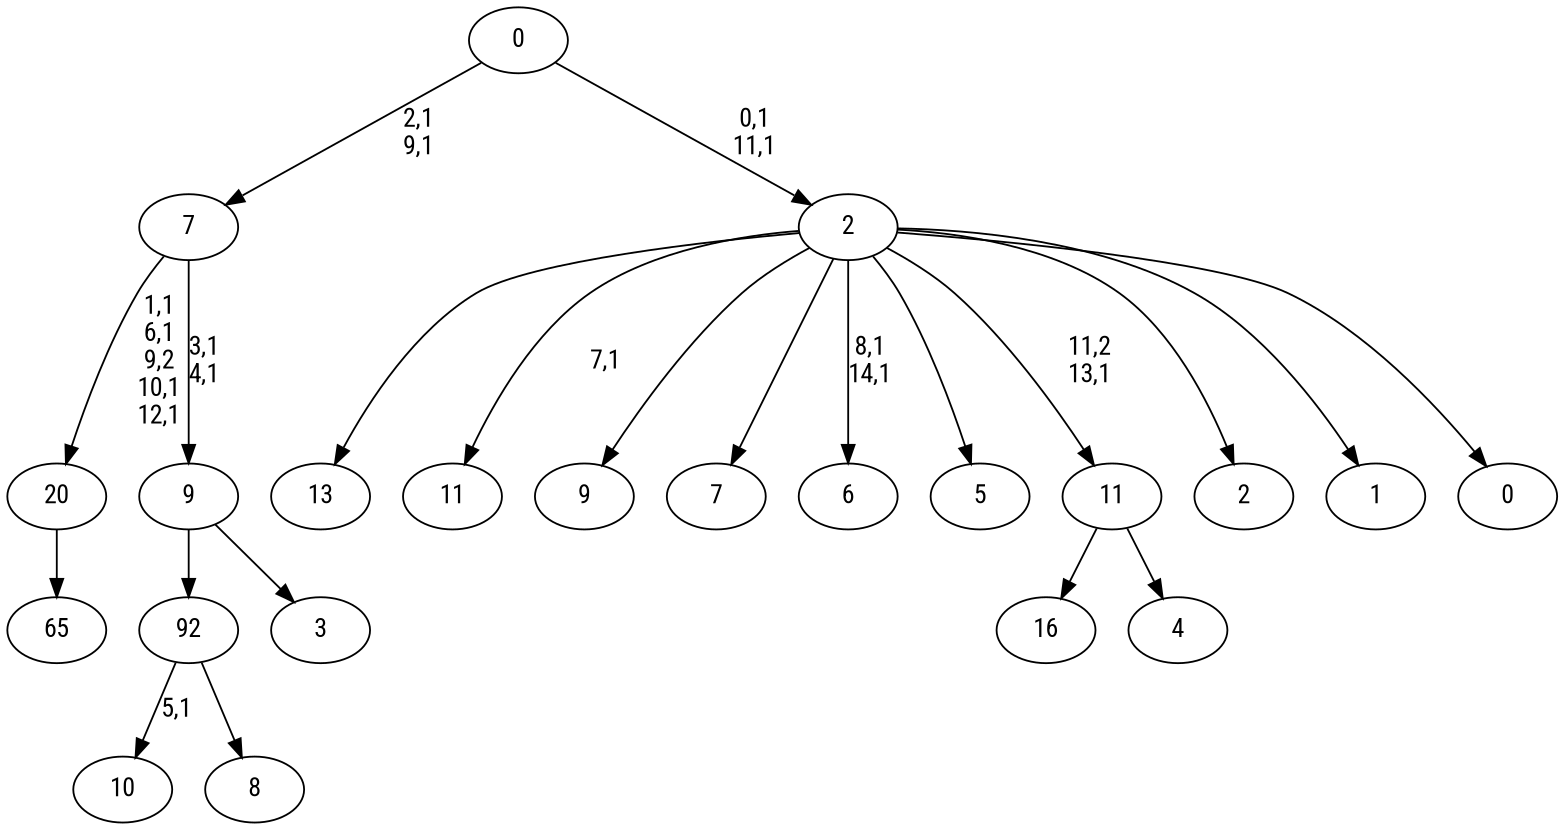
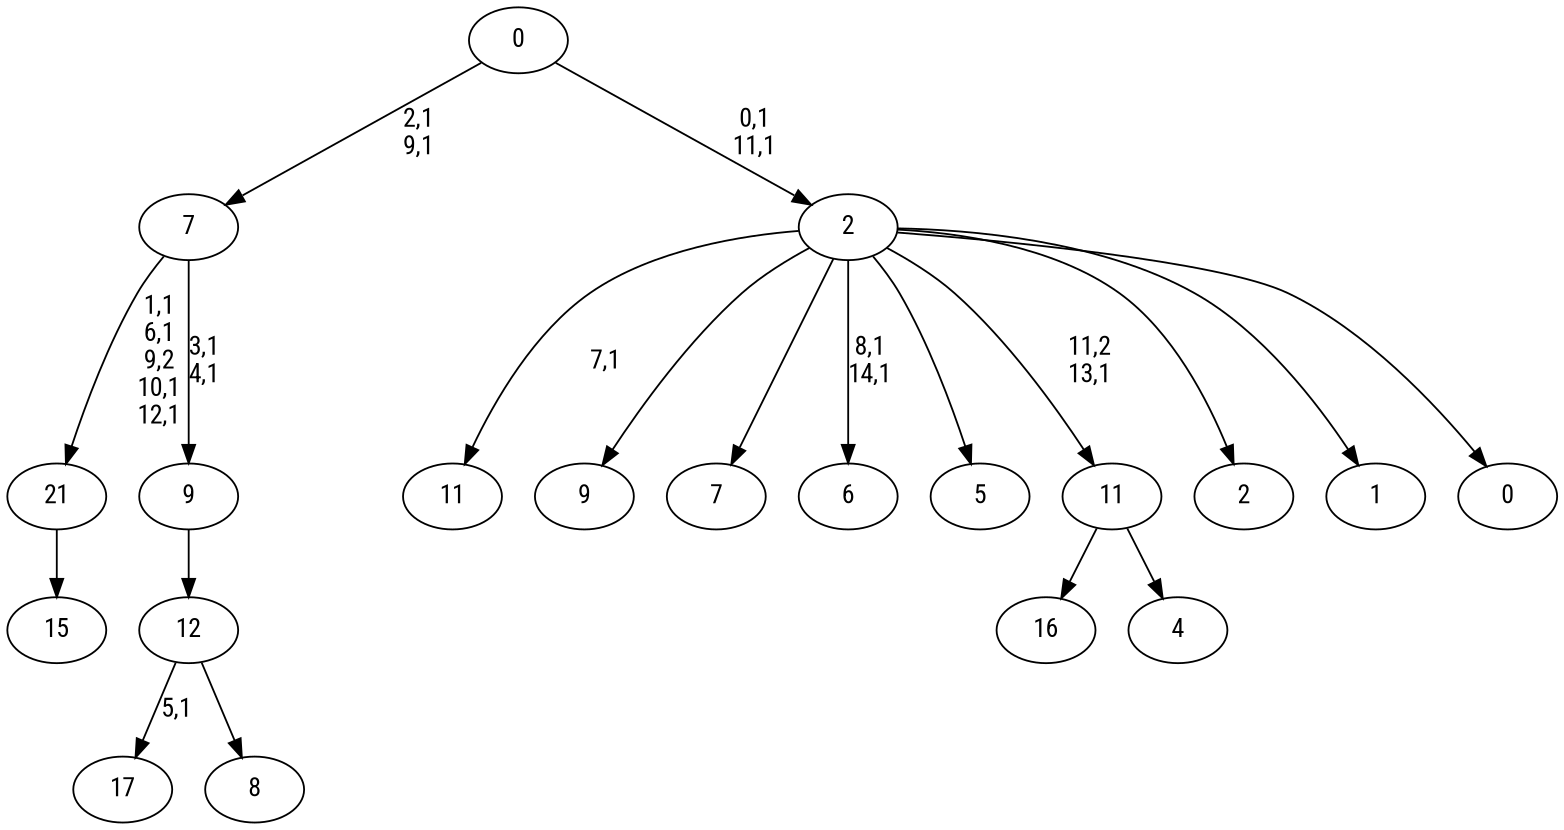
node "20": label "20" -> "21"
node "13": removed
node "65": label "65" -> "15"
node "92": label "92" -> "12"
node "3": removed
node "10": label "10" -> "17"
